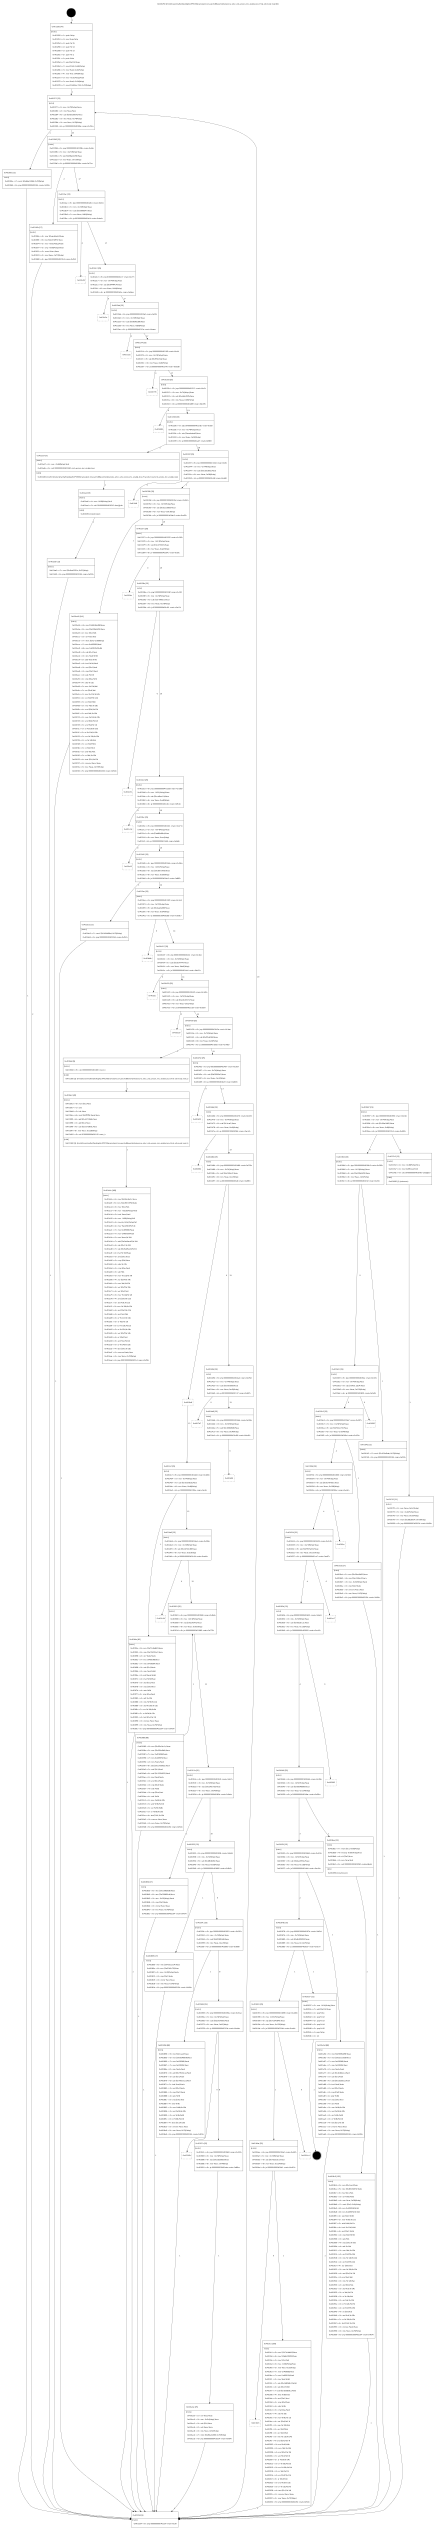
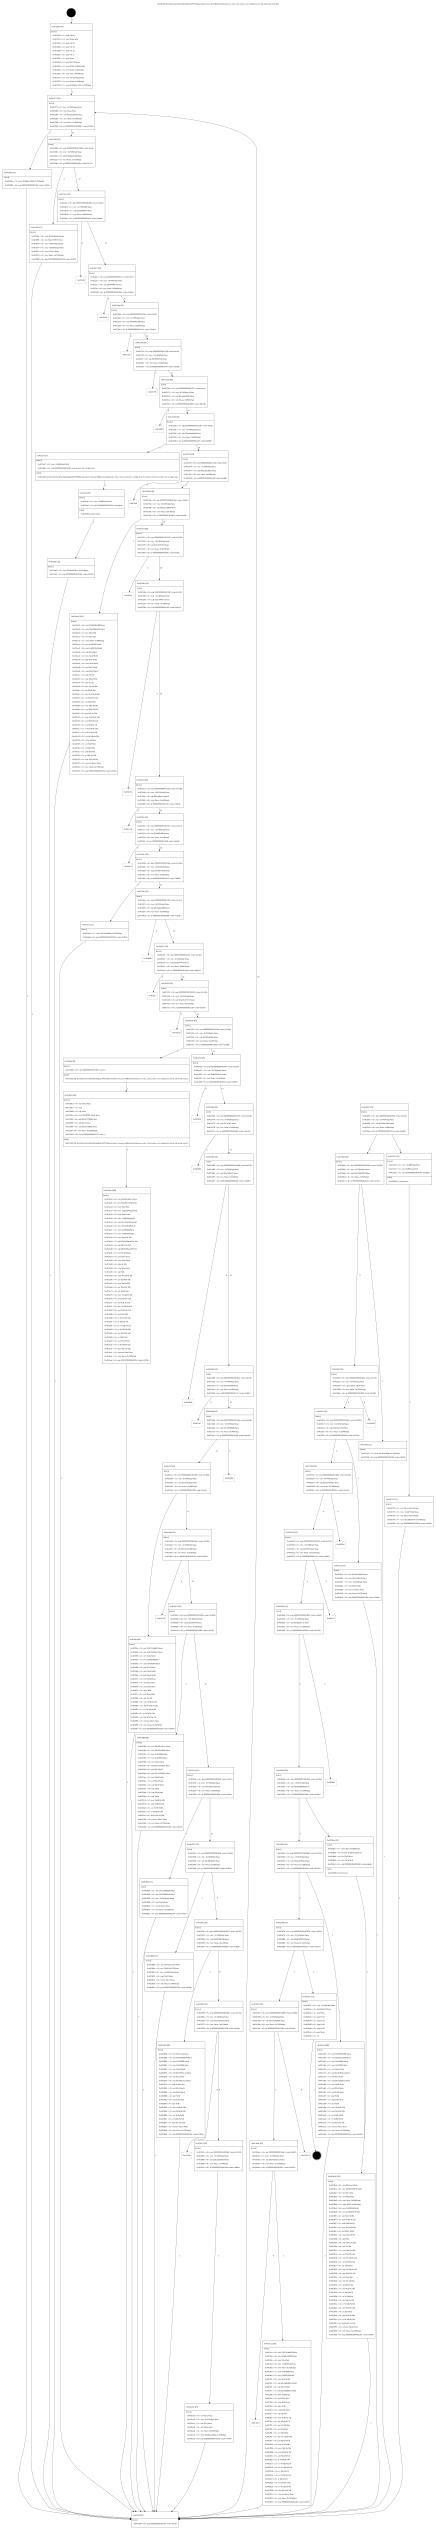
edge "0x4016e8" -> "0x4014cf [25]": now "0x4014b6 [25]" -> "0x4014cf [25]"
edge "0x401985 [88]" -> "0x401501 [25]": reversed
